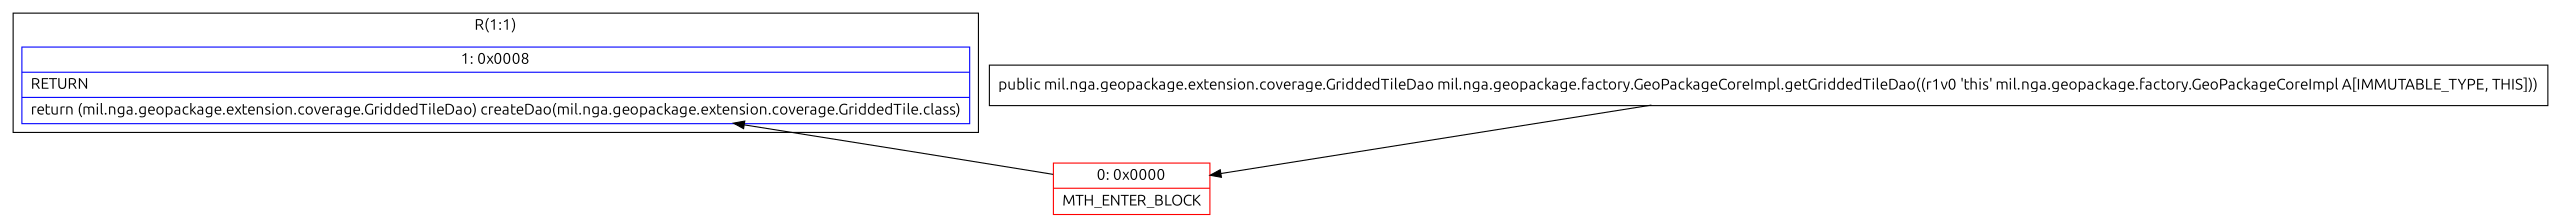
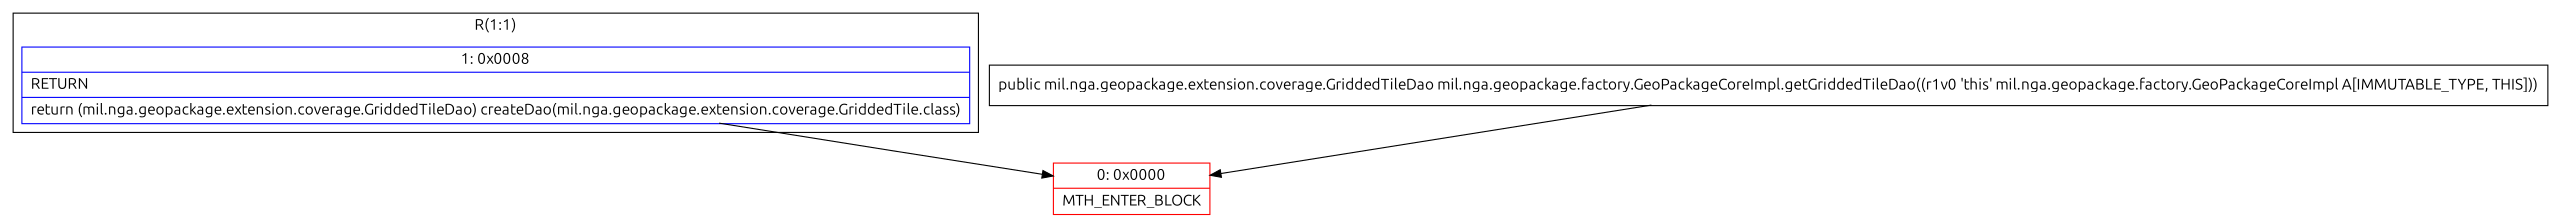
edge "0: 0x0000" -> "1: 0x0008": reversed
